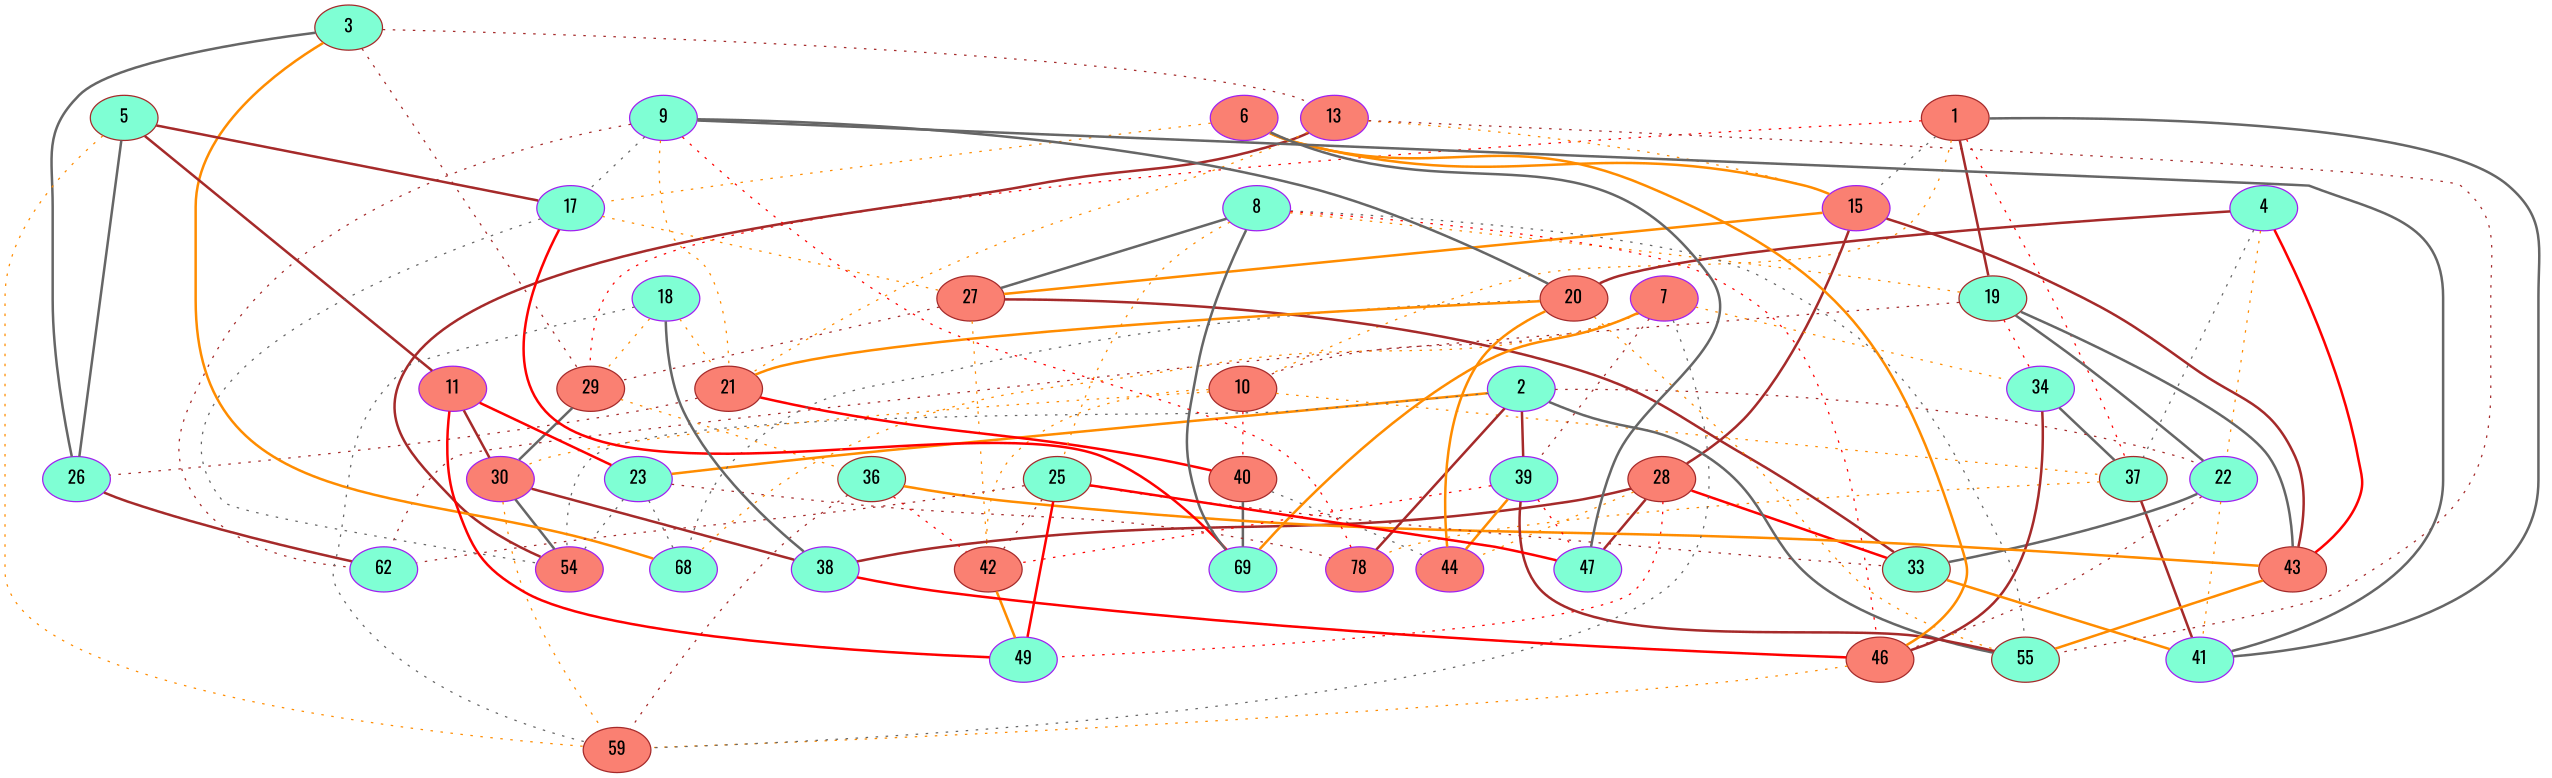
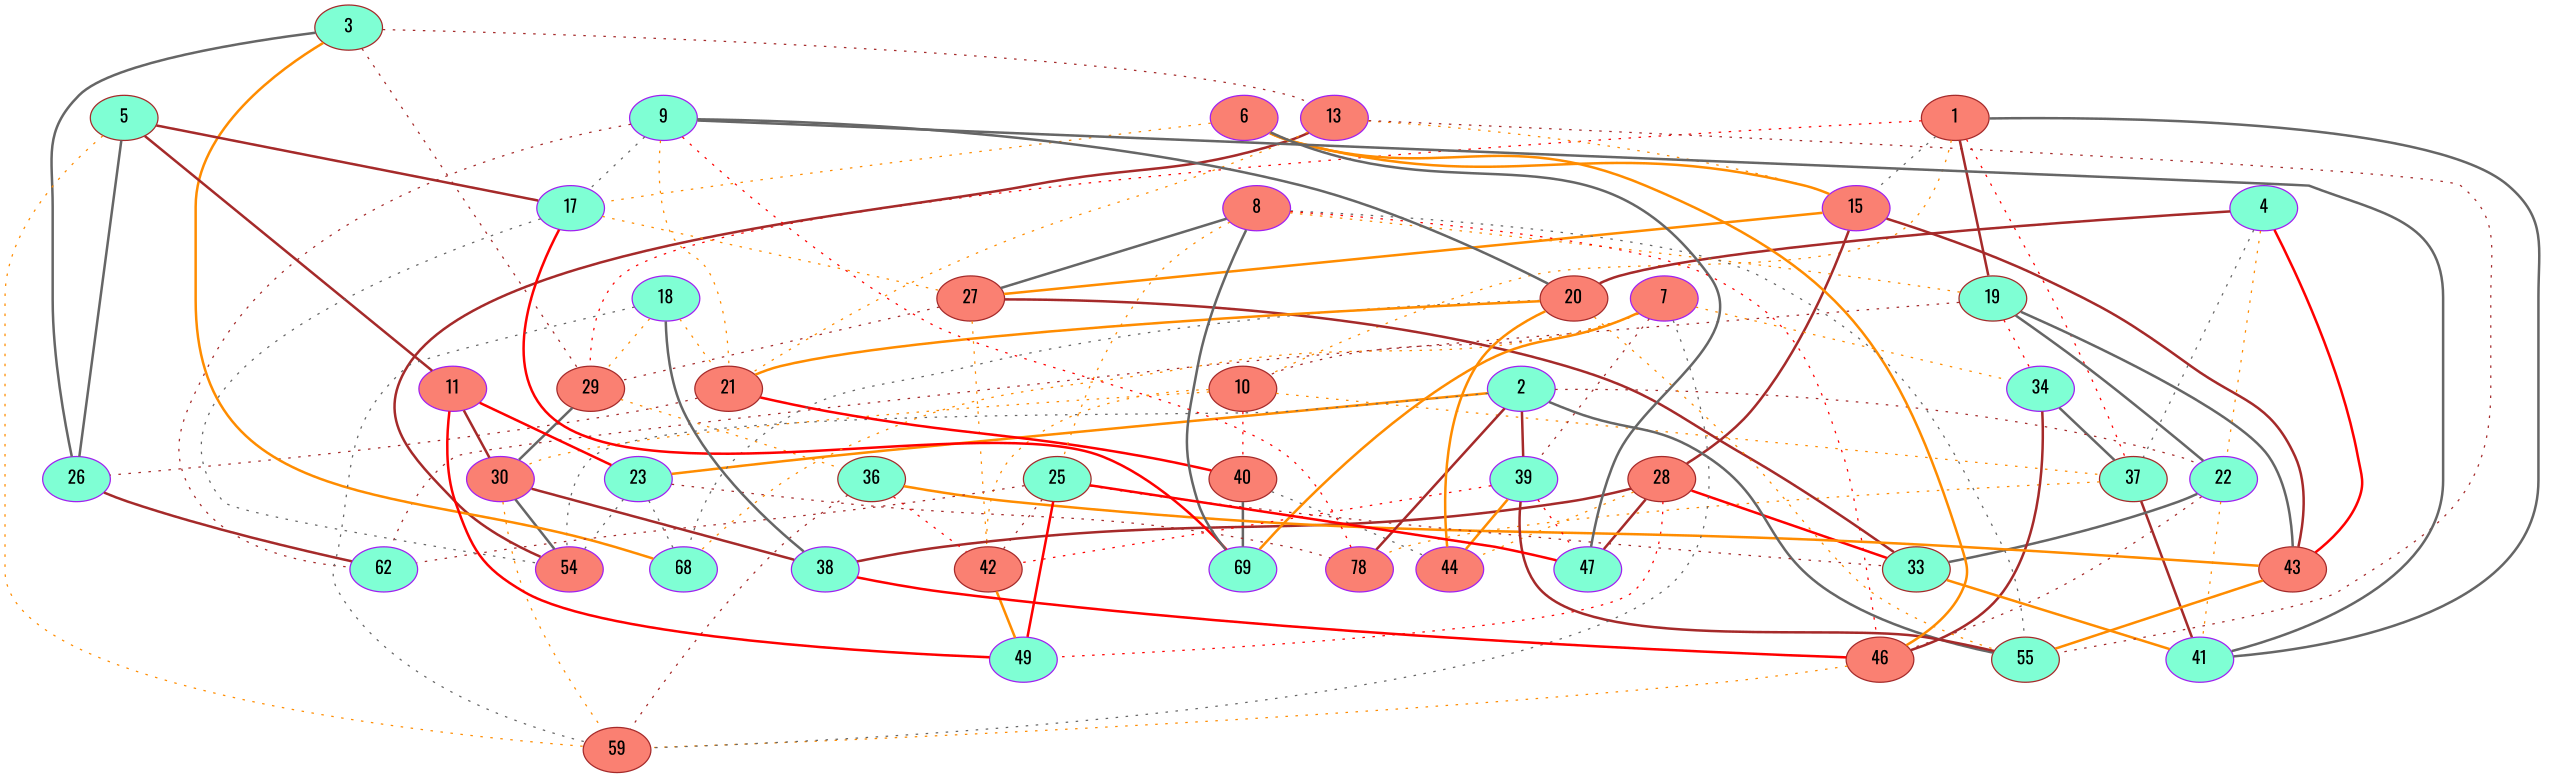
node "8": fillcolor aquamarine -> salmon
